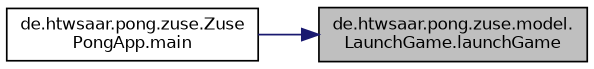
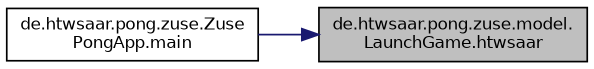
node "de.htwsaar.pong.zuse.model. LaunchGame.launchGame": label "de.htwsaar.pong.zuse.model. LaunchGame.launchGame" -> "de.htwsaar.pong.zuse.model. LaunchGame.htwsaar"
